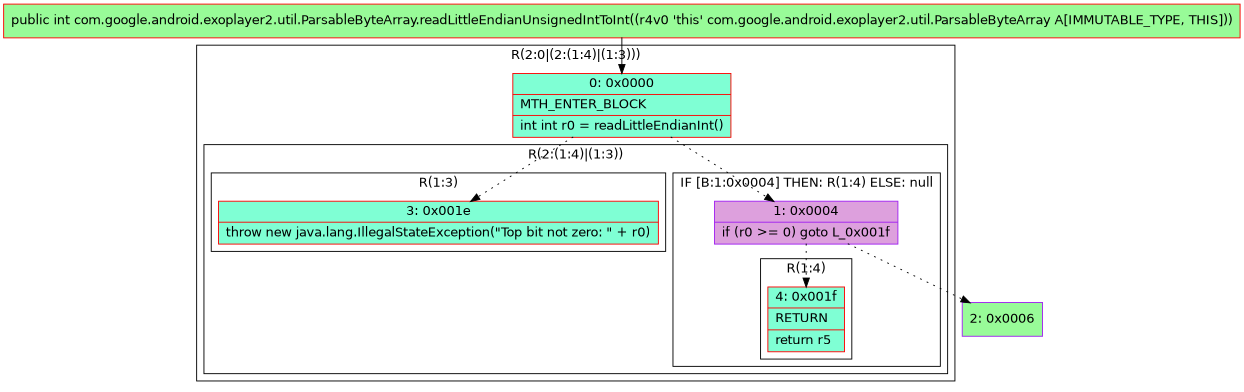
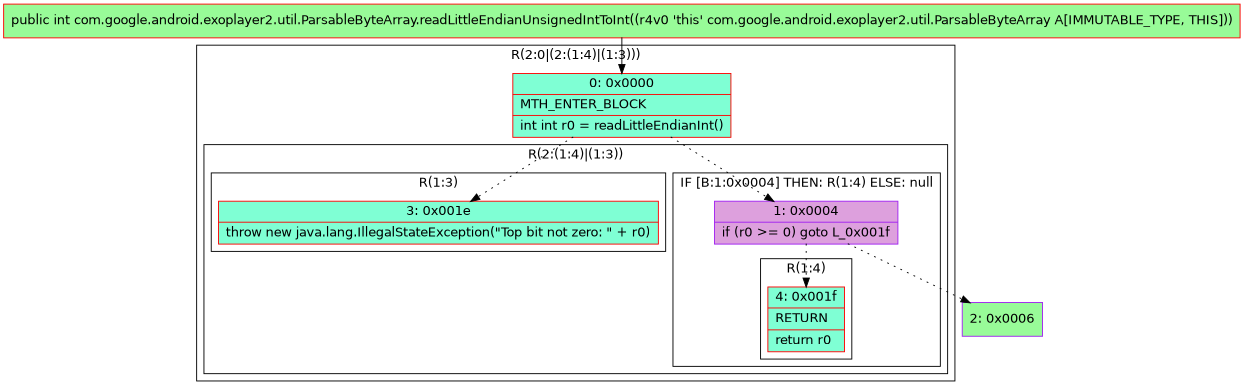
node "4: 0x001f": text "return r5" -> "return r0"
